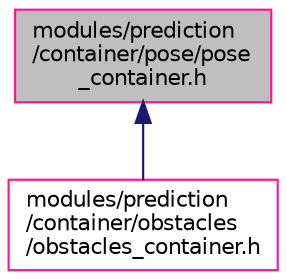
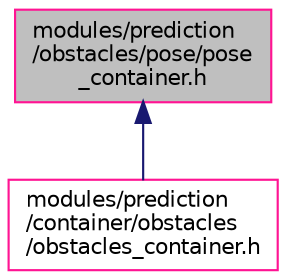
node "modules/prediction /container/pose/pose _container.h": label "modules/prediction /container/pose/pose _container.h" -> "modules/prediction /obstacles/pose/pose _container.h"
